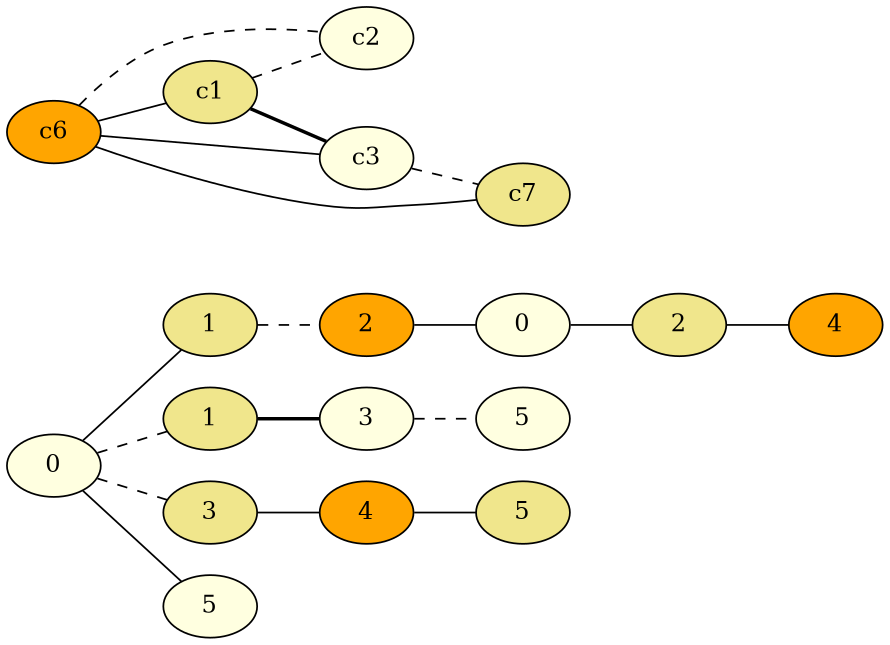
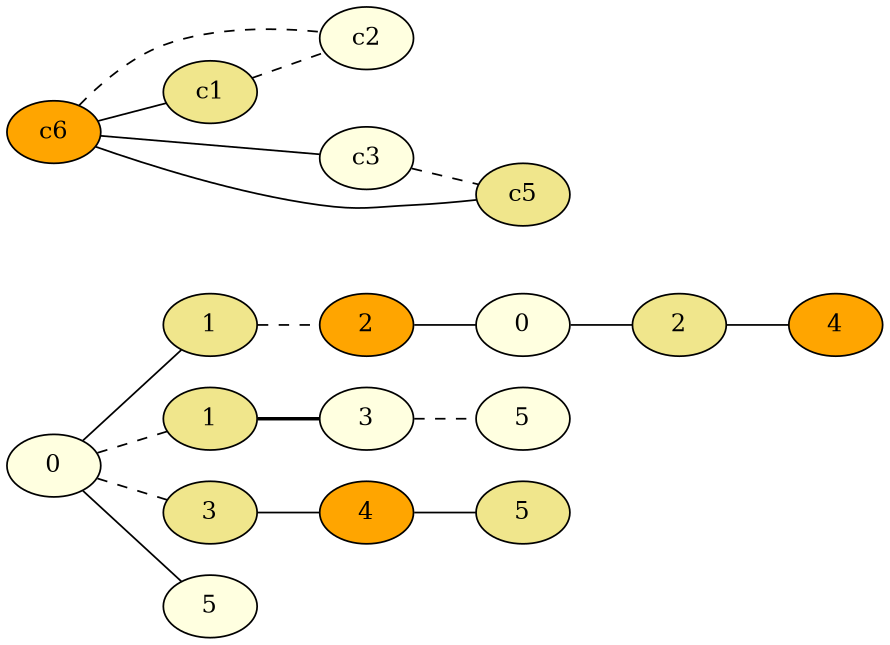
edge "c1" -- "c3": removed
node "c7": label "c7" -> "c5"
